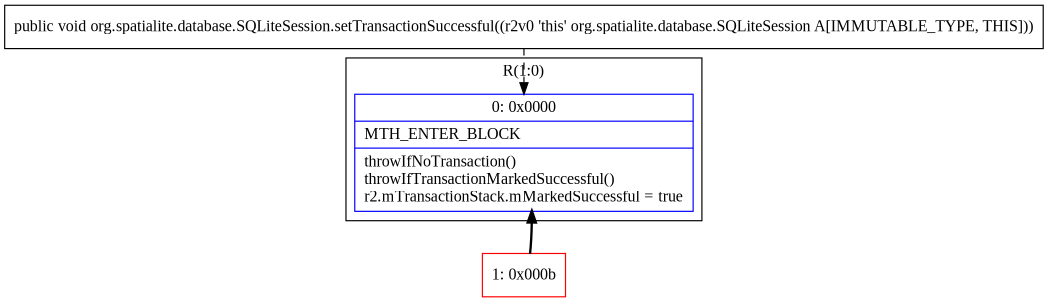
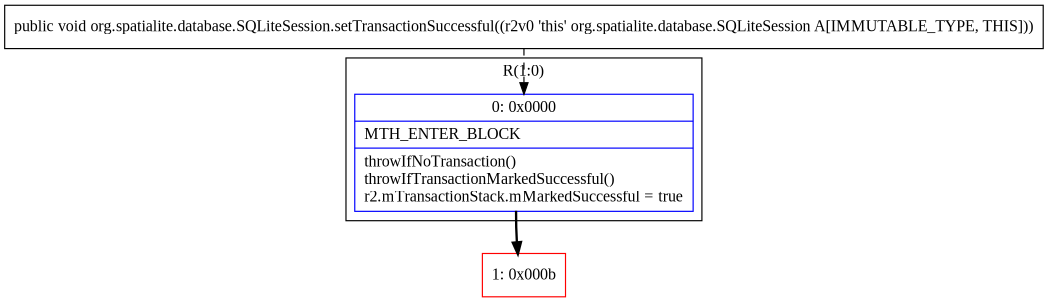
edge "1: 0x000b" -> "0: 0x0000": reversed
